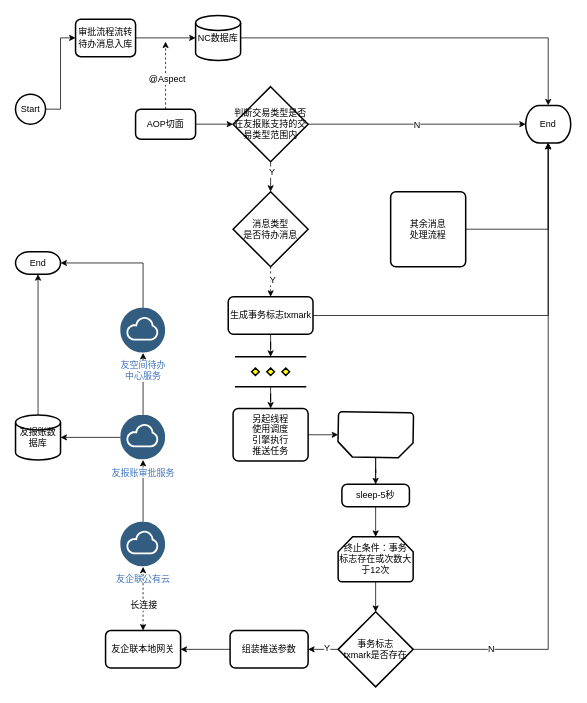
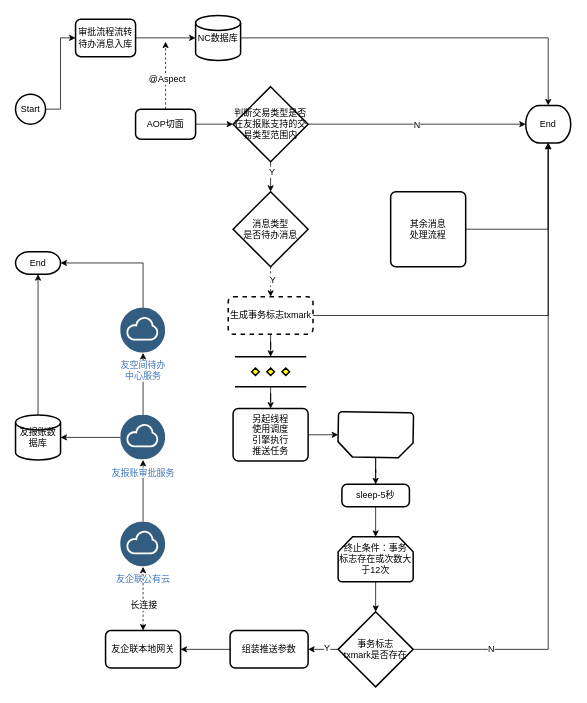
node "生成事务标志txmark": style solid -> dashed
